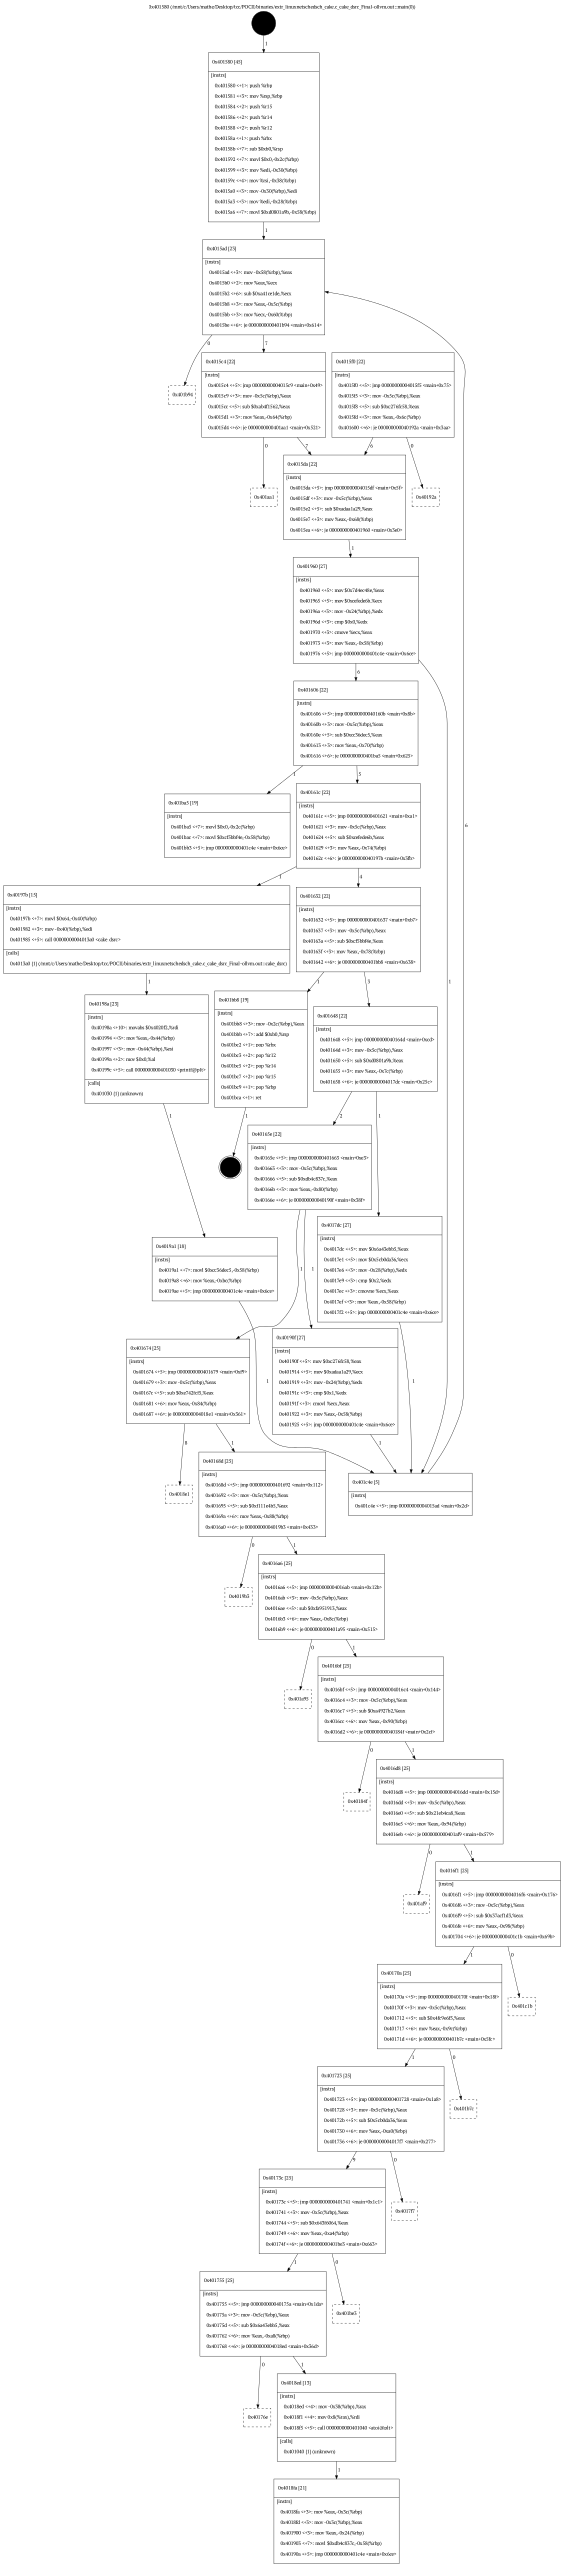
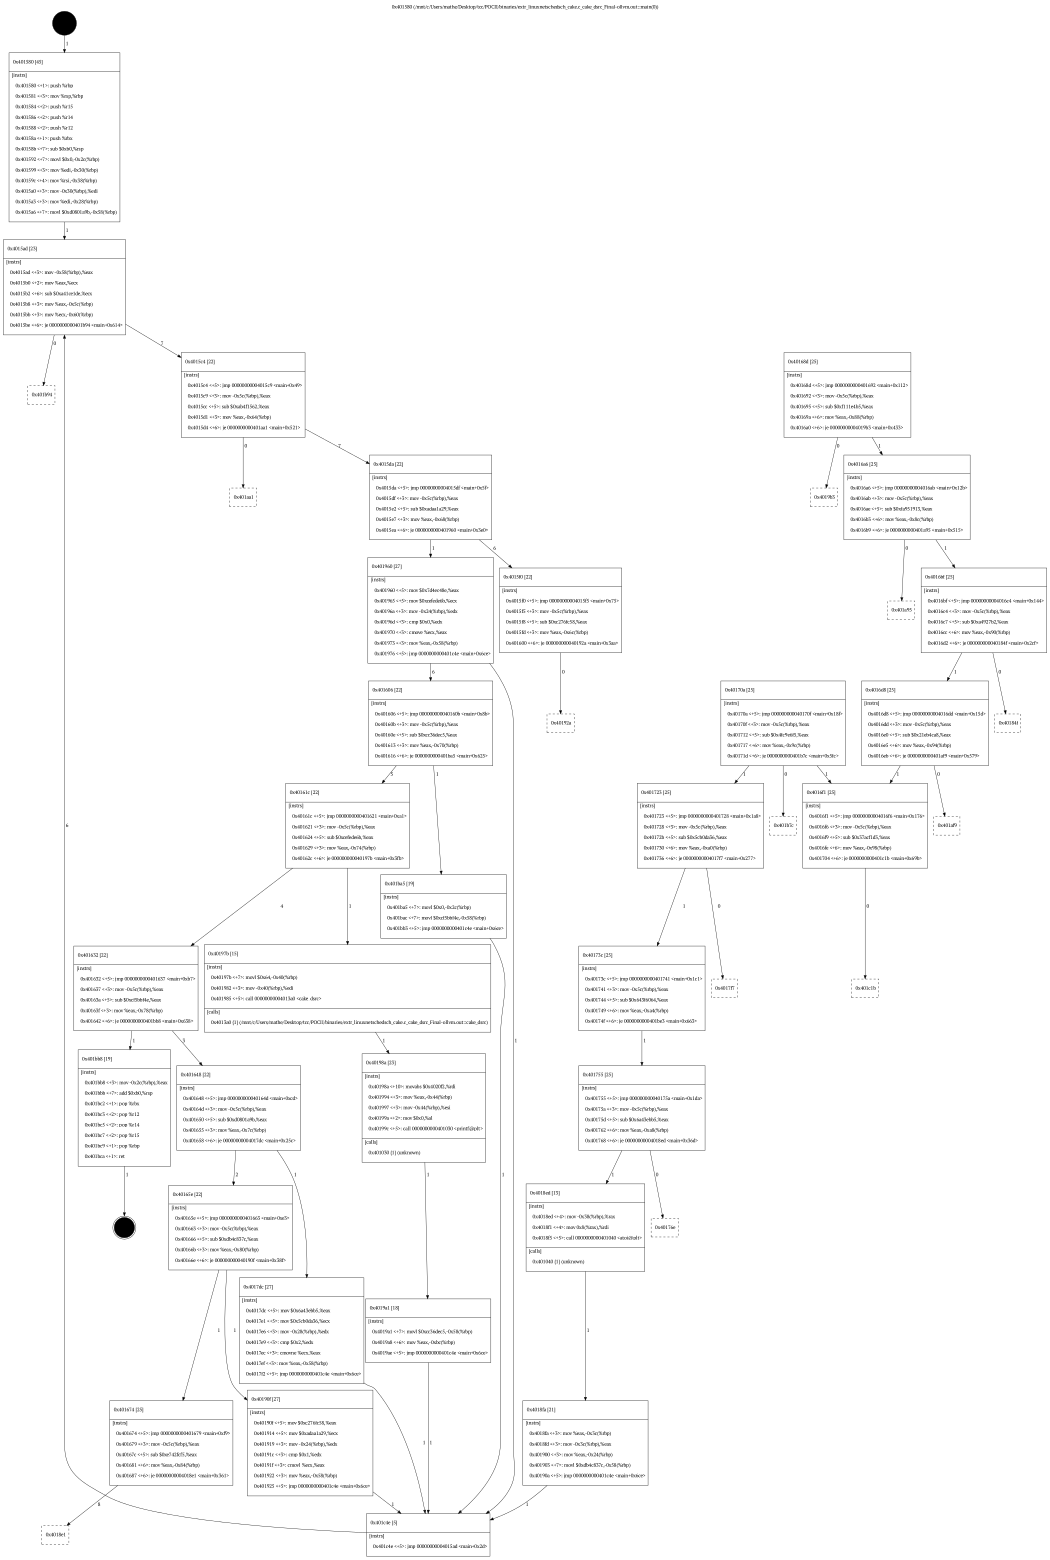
edge "0x4015f0 [22]" -> "0x4015da [22]": reversed
edge "0x401ba5 [19]" -> "0x401c4e [5]": added, label "1"
edge "0x401674 [25]" -> "0x40168d [25]": removed, label "1"
edge "0x4018fa [21]" -> "0x401c4e [5]": added, label "1"
edge "0x4016f1 [25]" -> "0x40170a [25]": reversed
edge "0x401723 [25]" -> "0x40173c [25]": label " 9" -> " 1"
node "0x401be3": removed
